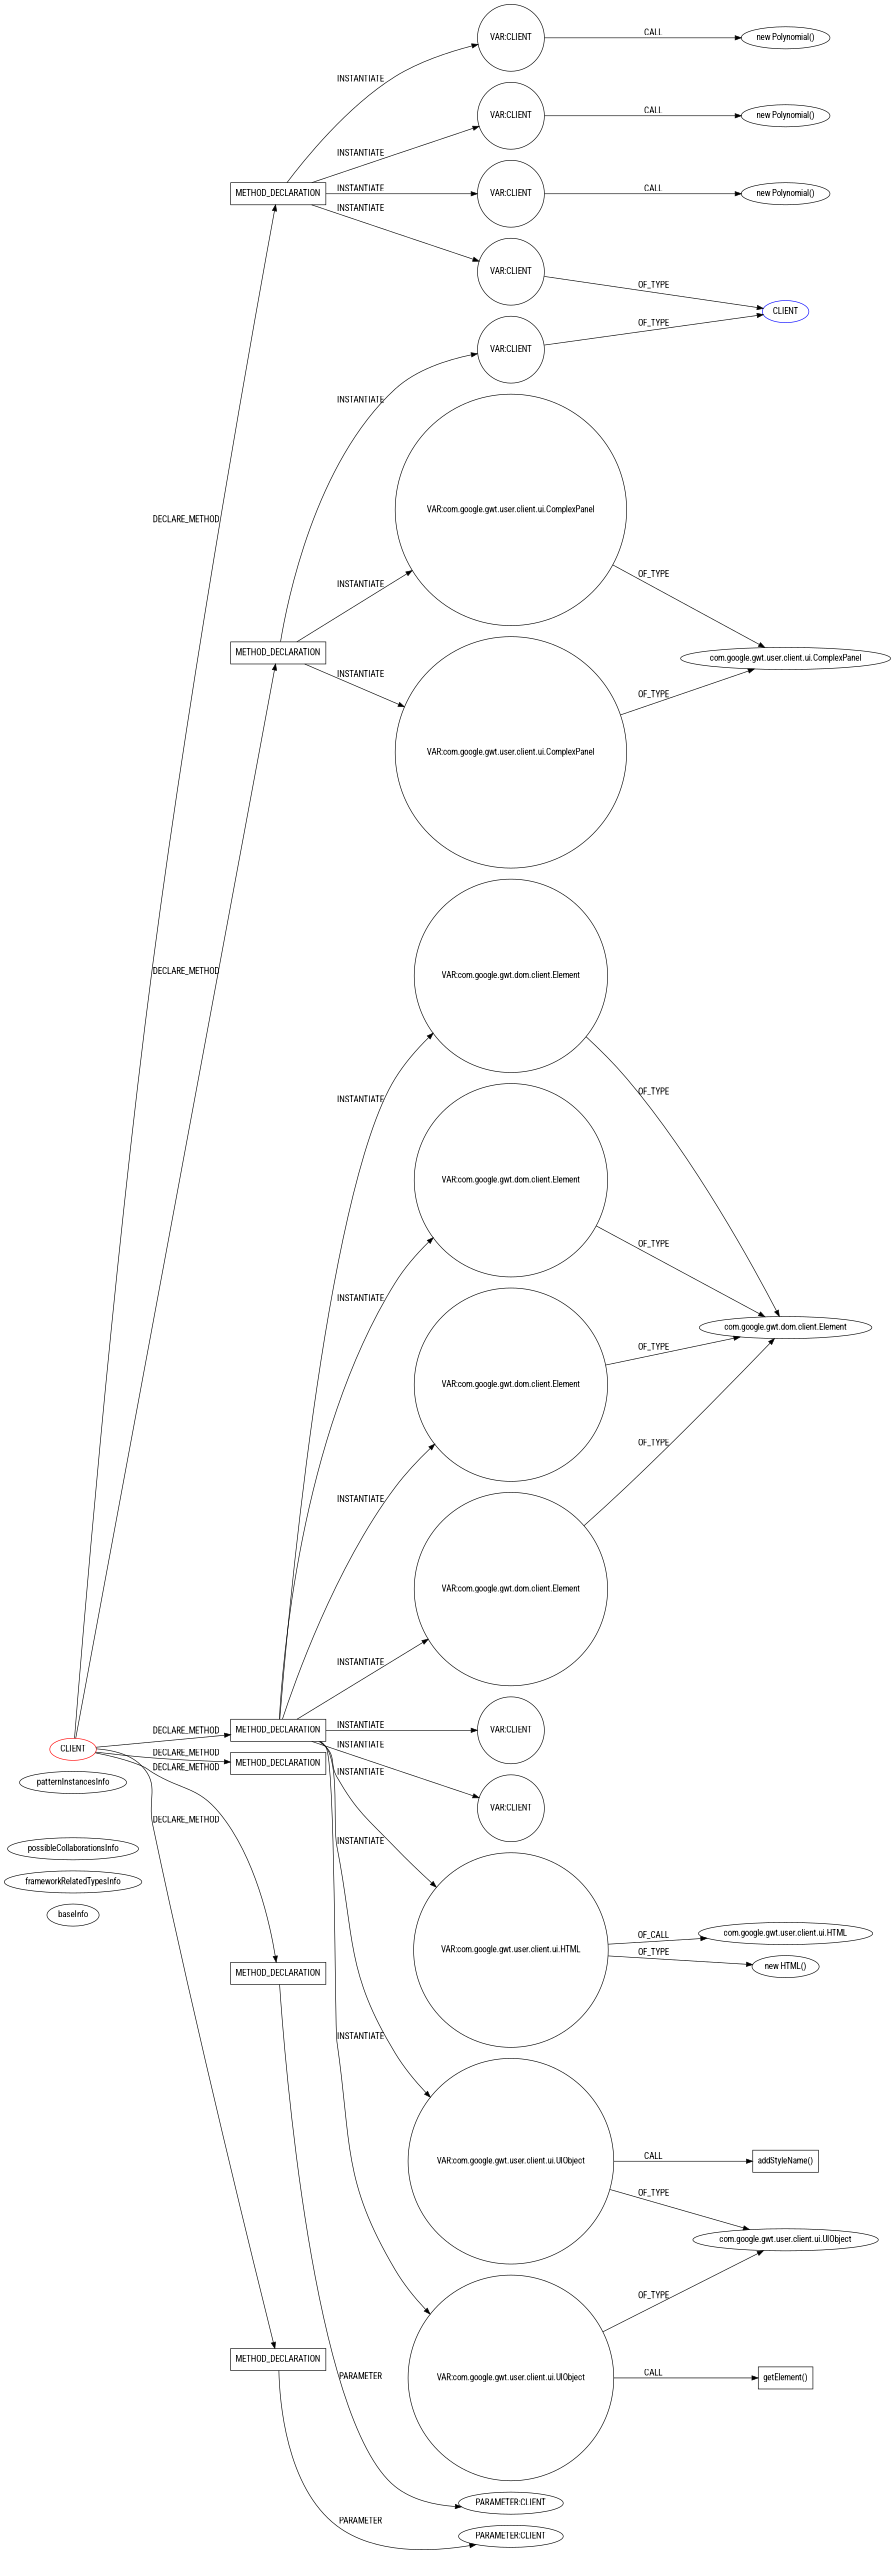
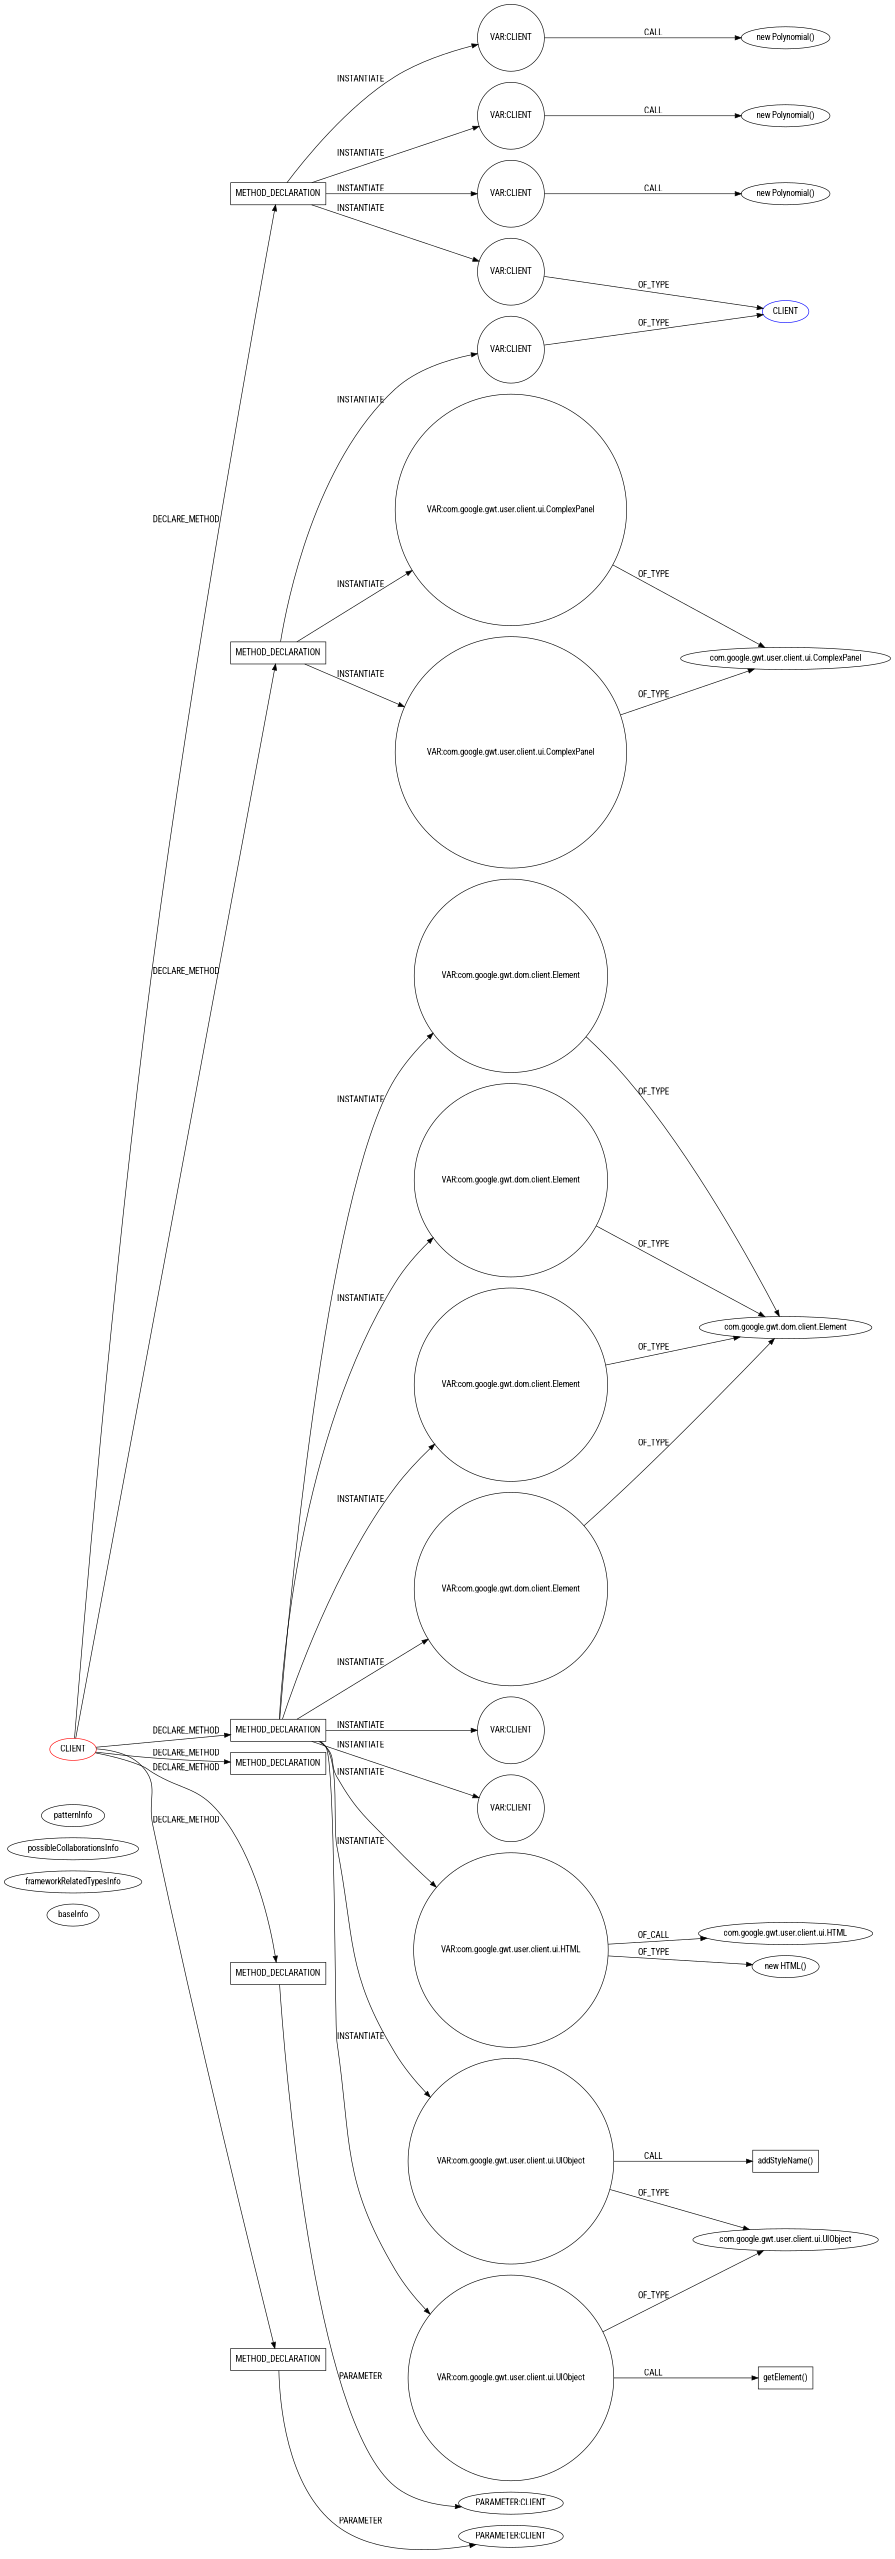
node "patternInstancesInfo": removed
node "patternInfo": added
